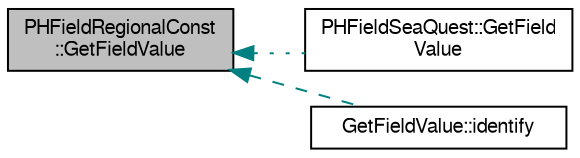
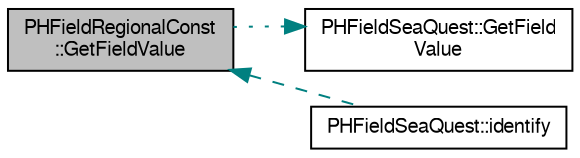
edge "PHFieldSeaQuest::GetField Value" -> "PHFieldRegionalConst ::GetFieldValue": reversed
node "GetFieldValue::identify": label "GetFieldValue::identify" -> "PHFieldSeaQuest::identify"
